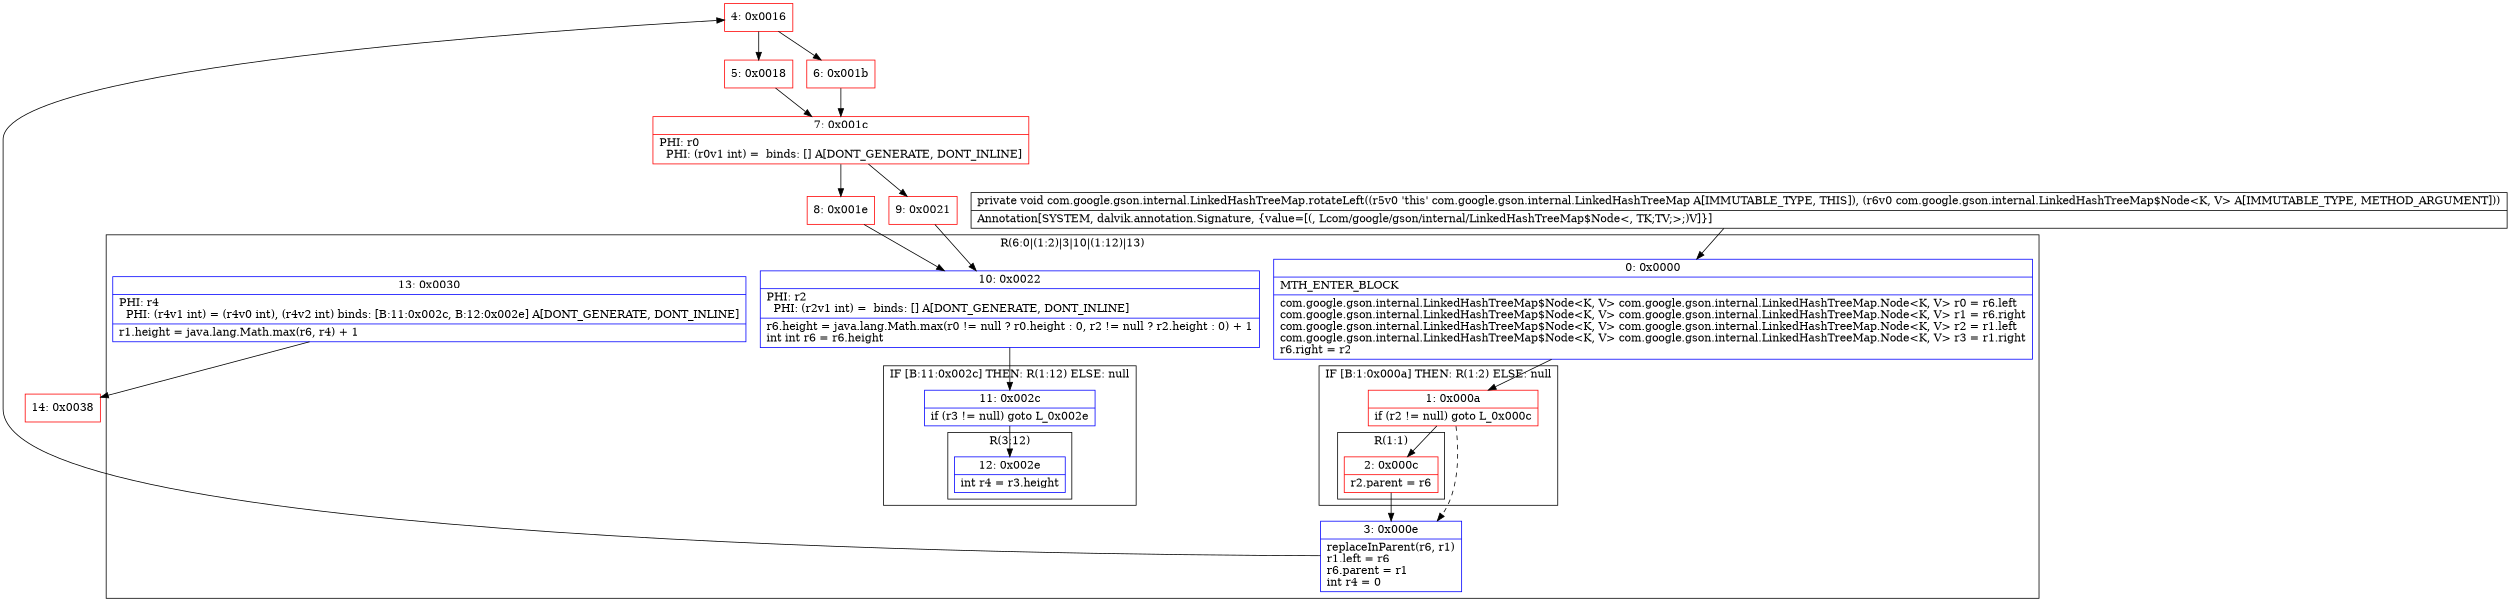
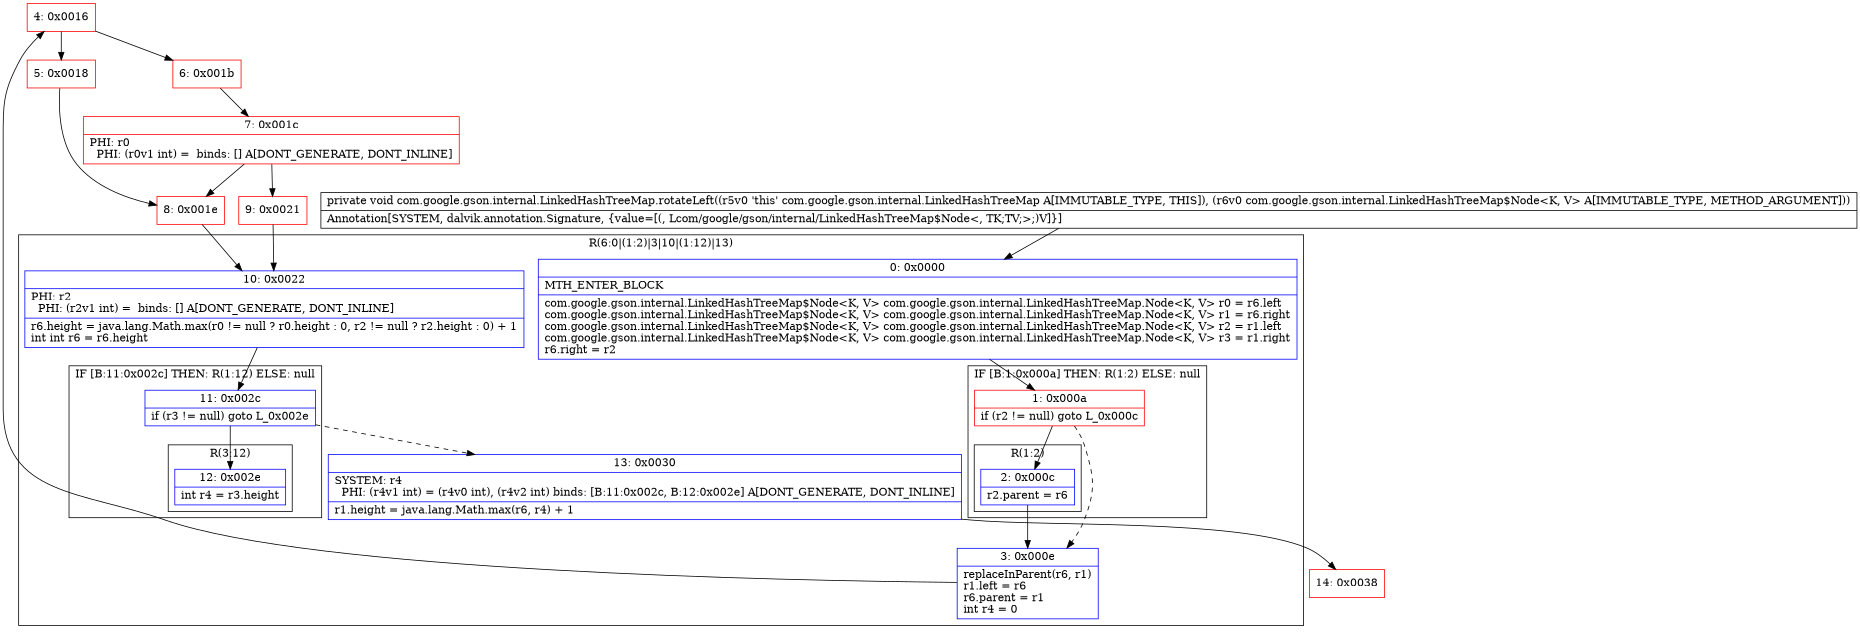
edge "5: 0x0018" -> "7: 0x001c": now "5: 0x0018" -> "8: 0x001e"
node "13: 0x0030": text "PHI: r4" -> "SYSTEM: r4"
edge "11: 0x002c" -> "13: 0x0030": added
cluster "R(1:1)": label "R(1:1)" -> "R(1:2)"
node "2: 0x000c": color red -> blue
